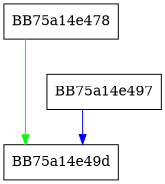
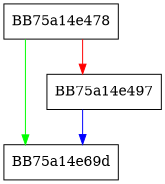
edge "BB75a14e478" -> "BB75a14e497": added
node "BB75a14e49d": label "BB75a14e49d" -> "BB75a14e69d"
